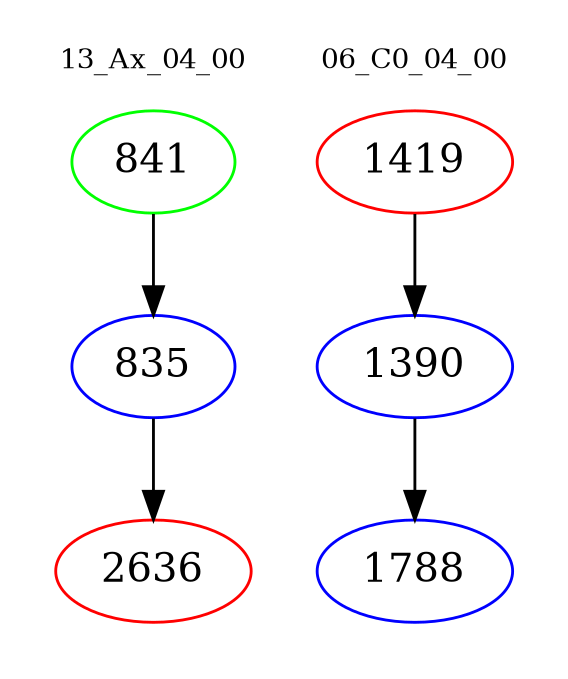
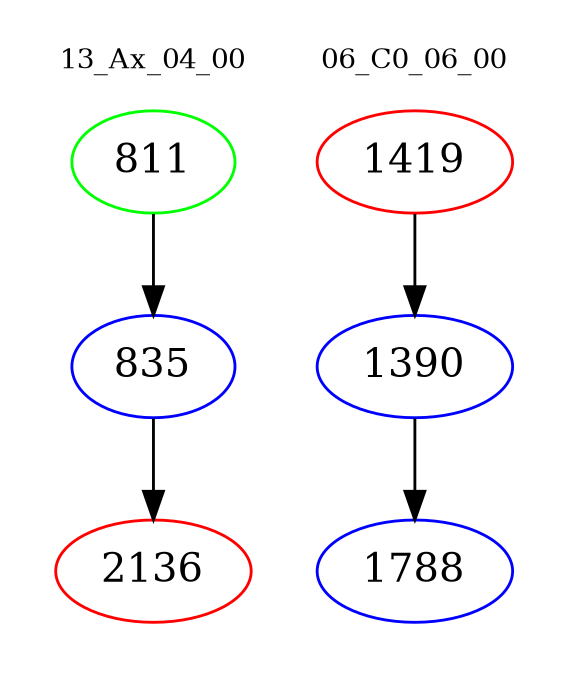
cluster "06_C0_04_00": label "06_C0_04_00" -> "06_C0_06_00"
node "841": label "841" -> "811"
node "2636": label "2636" -> "2136"
